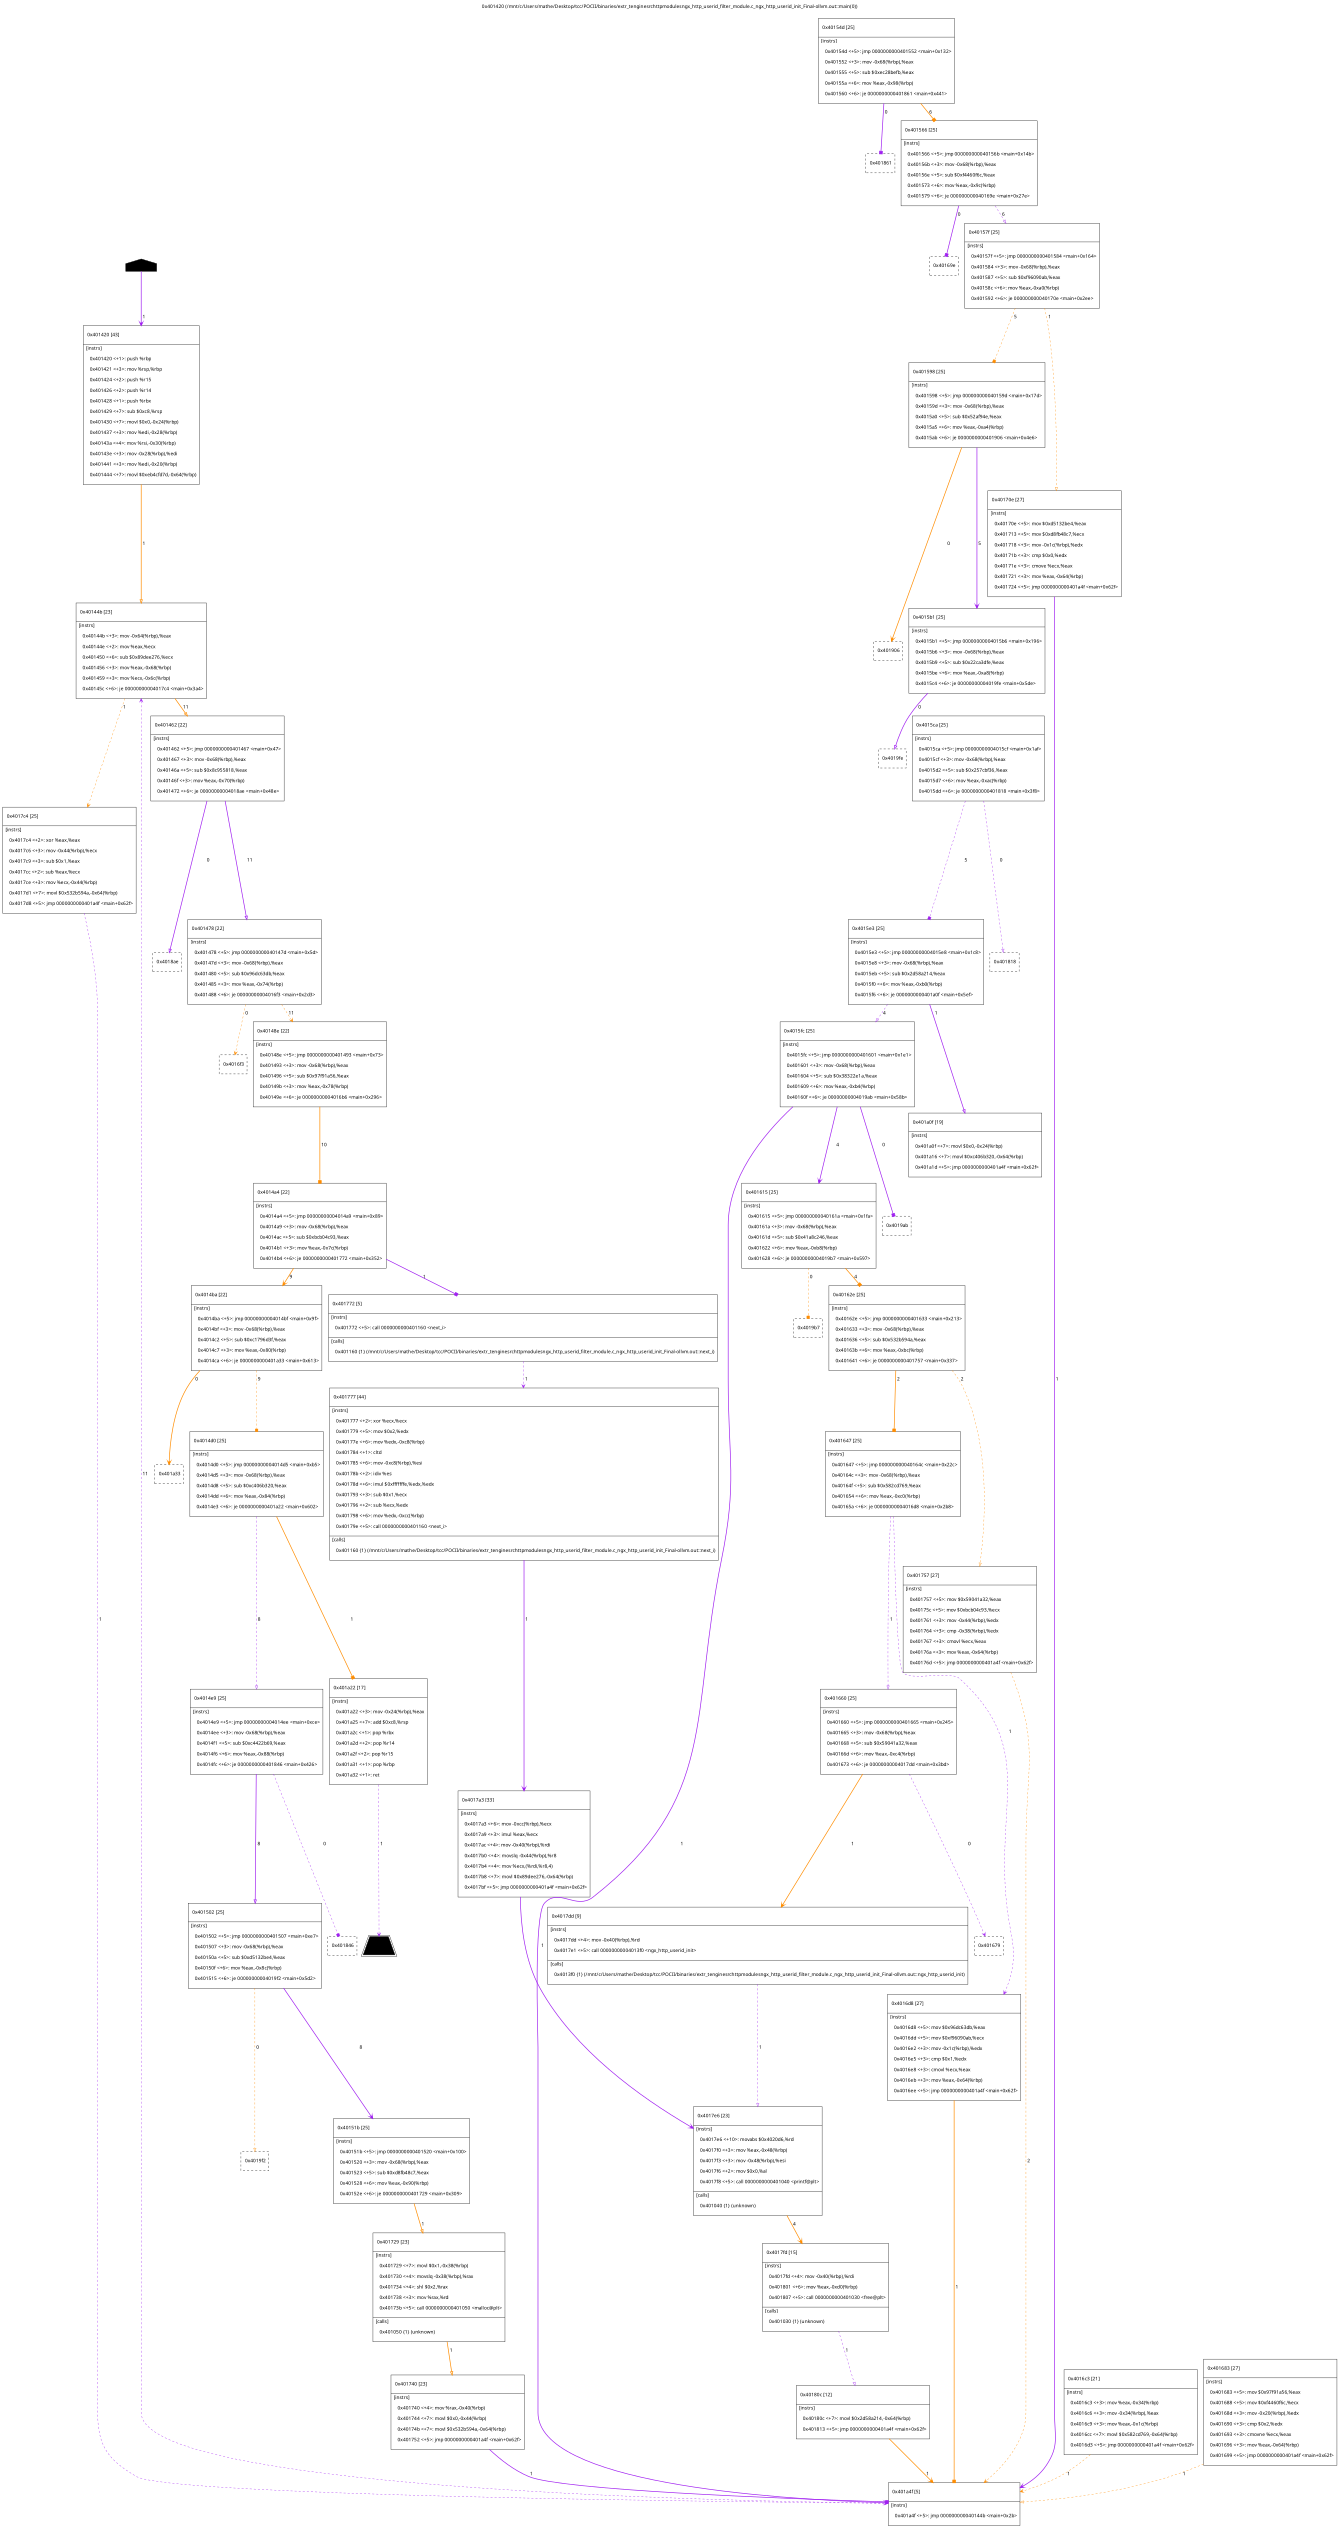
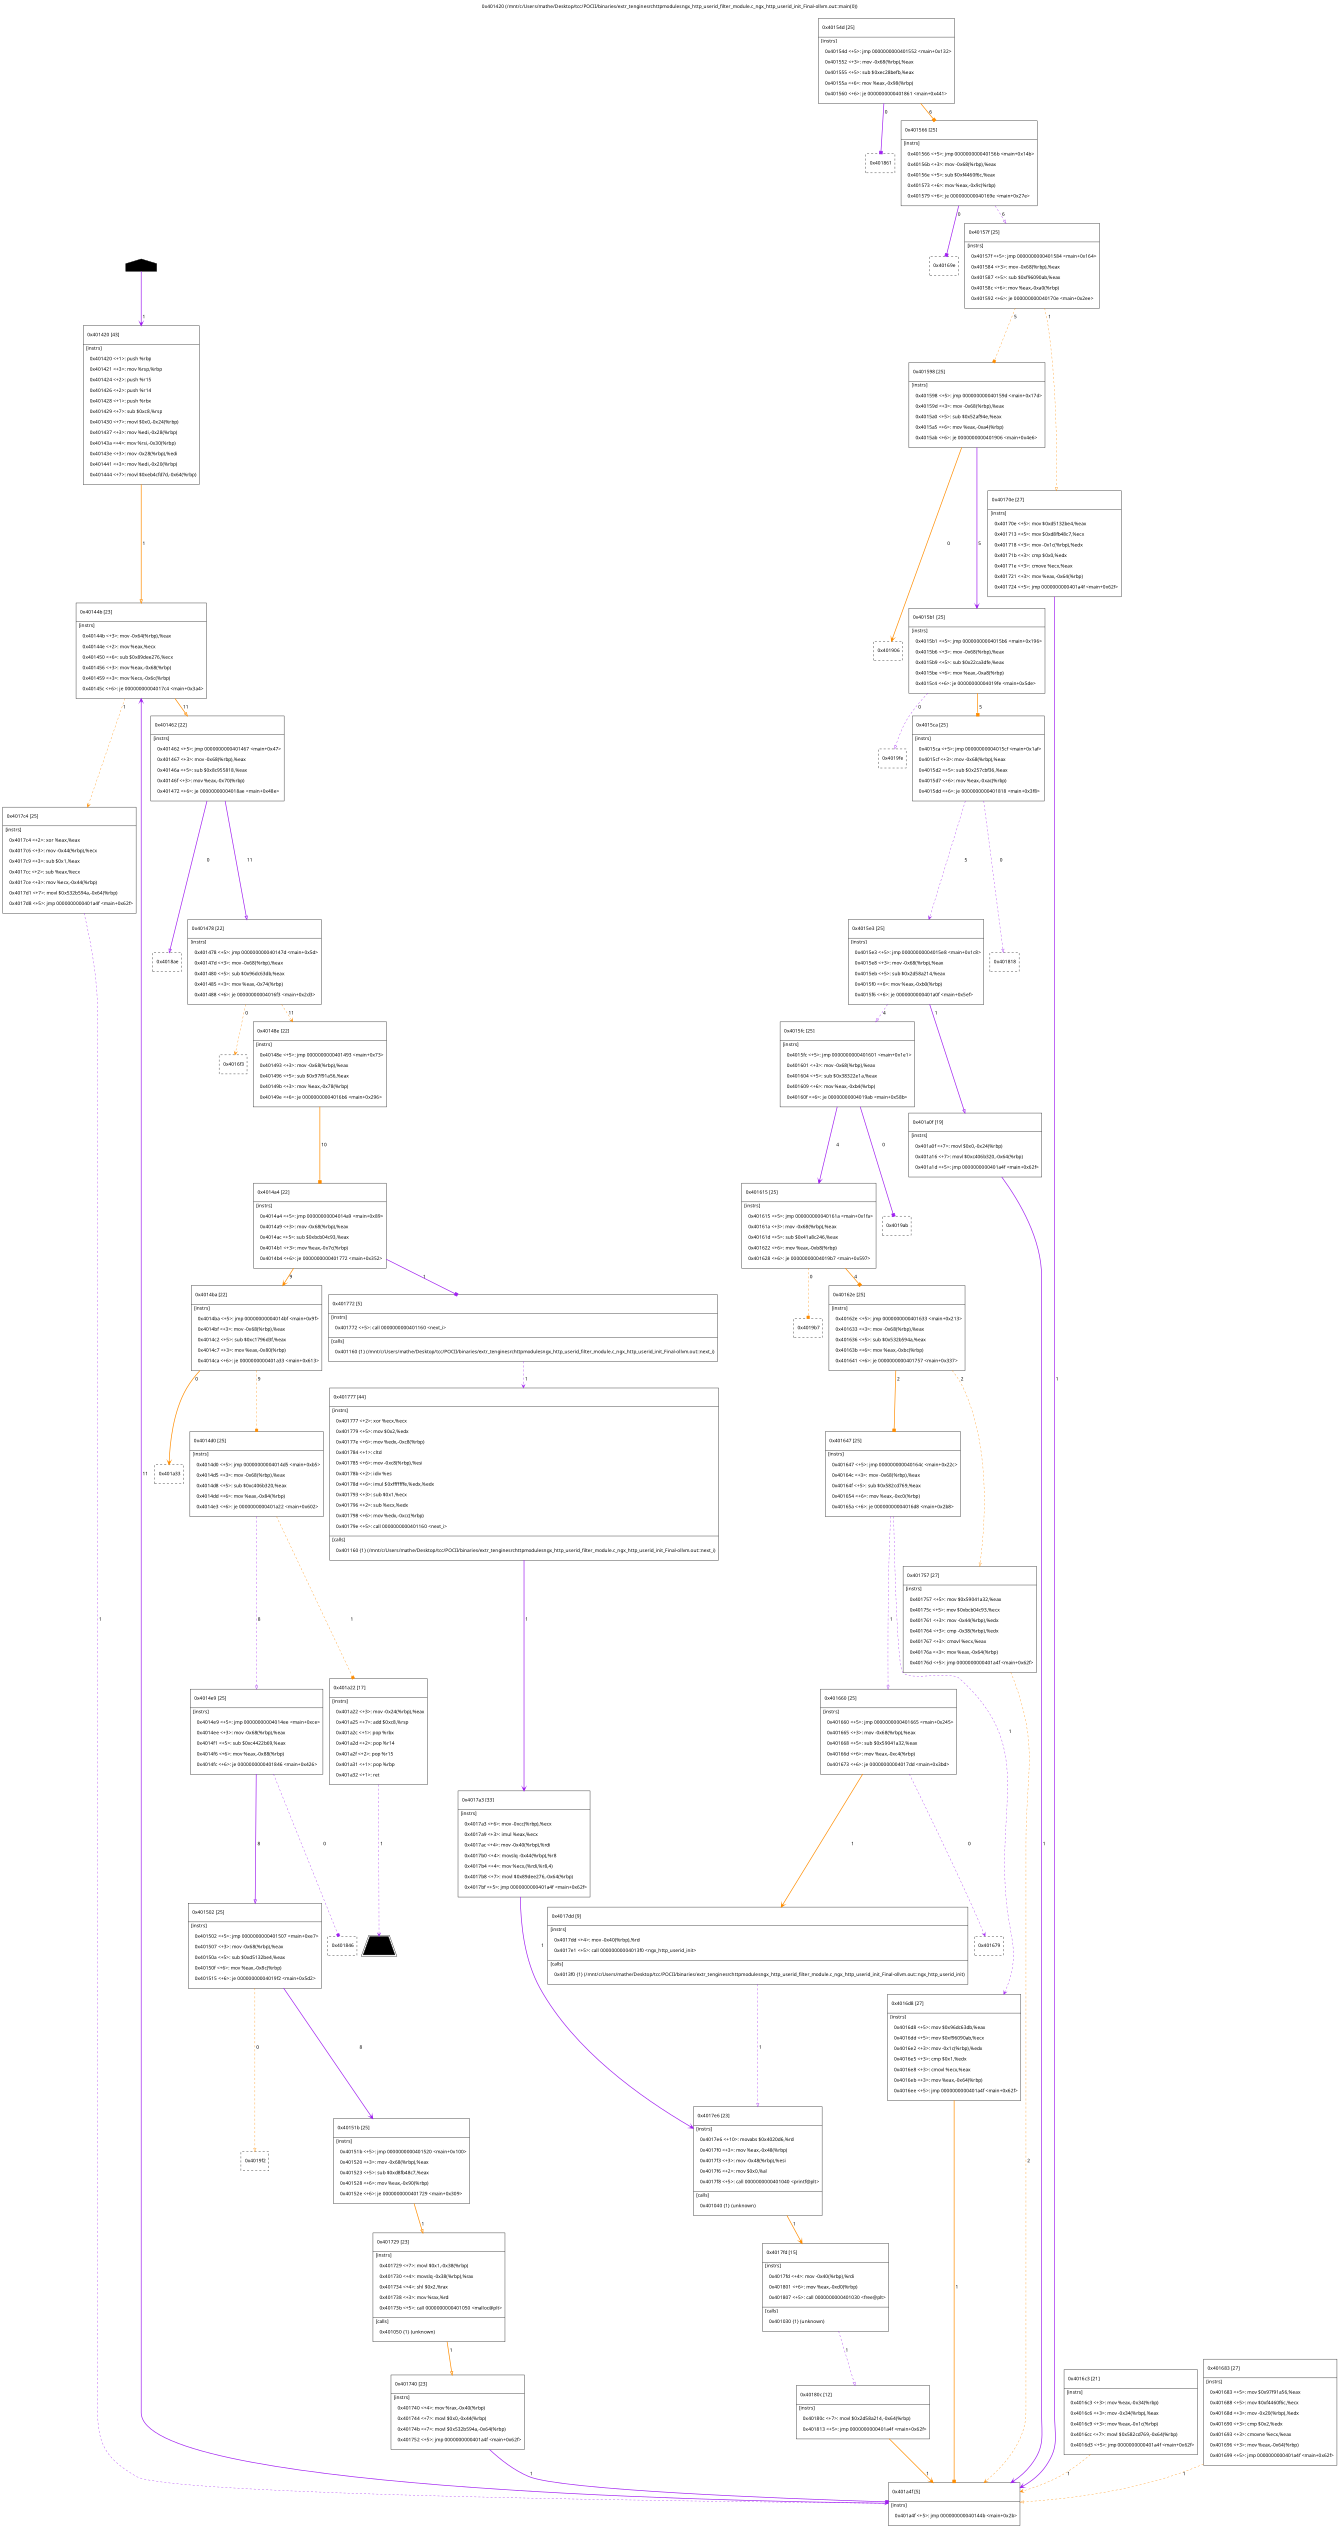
edge "0x4015b1 [25]" -> "0x4015ca [25]": added, label "5"
edge "0x4015b1 [25]" -> "0x4019fe": style bold -> dashed
edge "0x4015ca [25]" -> "0x4015e3 [25]": arrowhead box -> vee
edge "0x4014d0 [25]" -> "0x401a22 [17]": style bold -> dashed
edge "0x4015fc [25]" -> "0x401a4f [5]": now "0x401a0f [19]" -> "0x401a4f [5]"
edge "0x401a4f [5]" -> "0x40144b [23]": style dashed -> bold
edge "0x4017e6 [23]" -> "0x4017fd [15]": label " 4" -> " 1"
